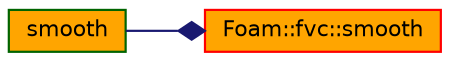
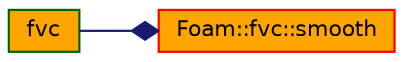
node "smooth": label "smooth" -> "fvc"
